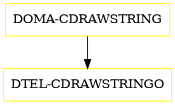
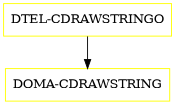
edge "DOMA-CDRAWSTRING" -> "DTEL-CDRAWSTRINGO": reversed
